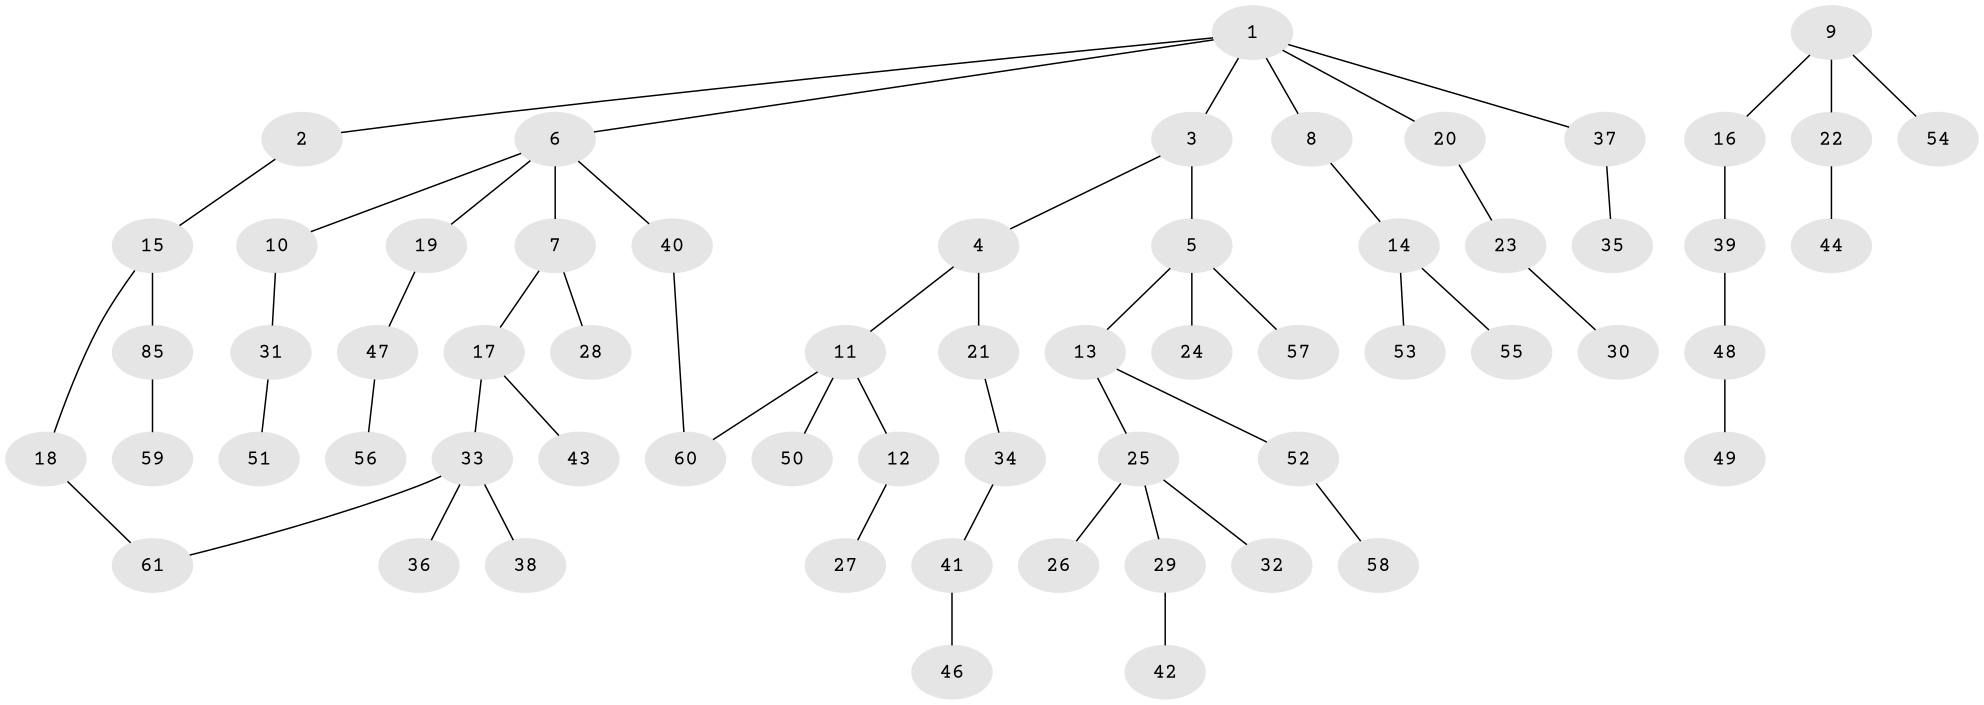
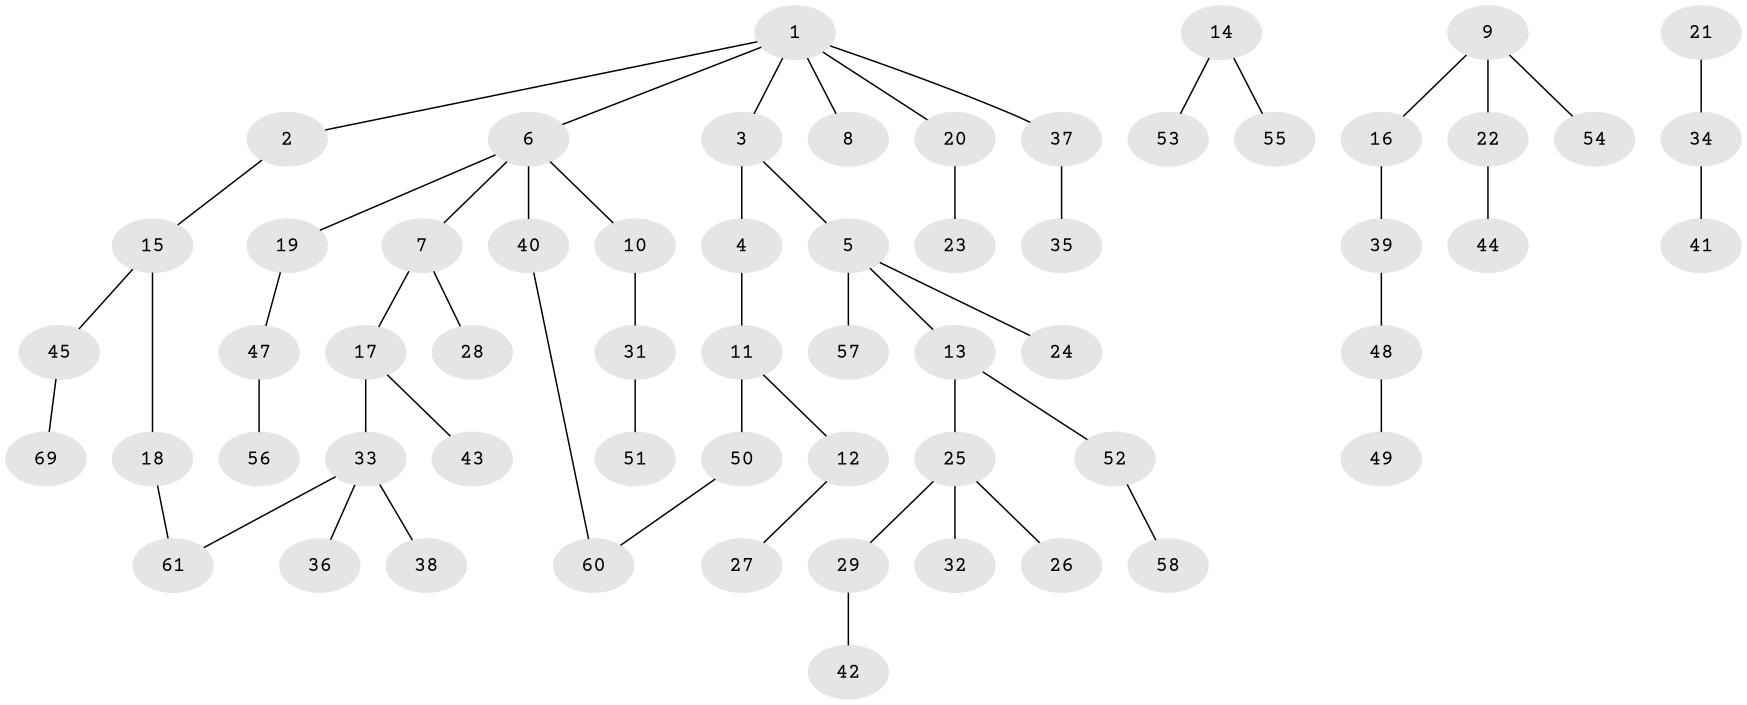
edge "8" -- "14": removed
edge "4" -- "21": removed
node "85": label "85" -> "45"
node "30": removed
edge "11" -- "60": now "50" -- "60"
node "59": label "59" -> "69"
node "46": removed
